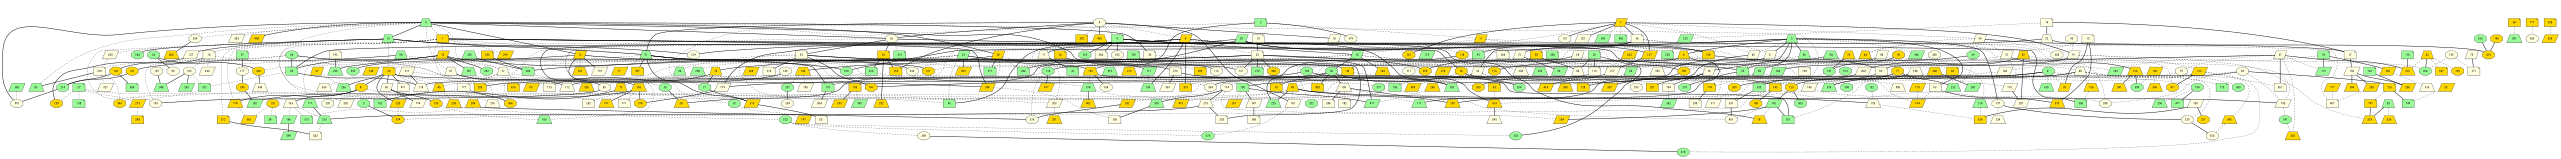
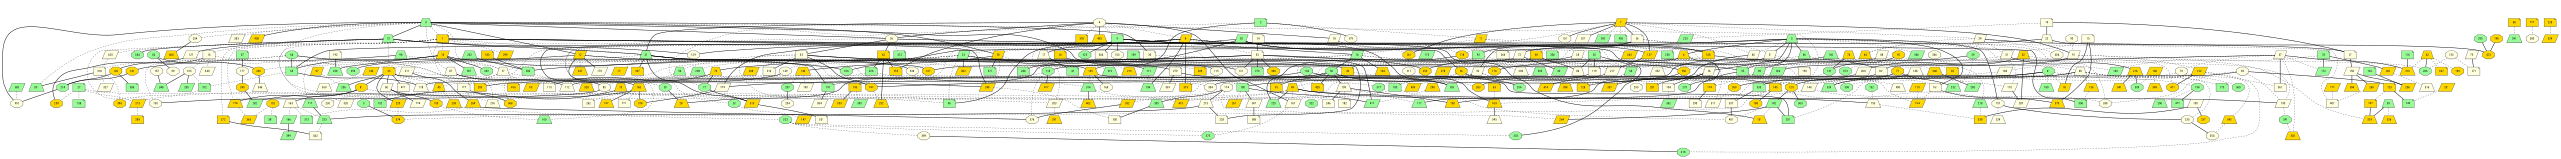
edge "72" -- "107": style dashed -> bold
edge "211" -- "178": now "211" -- "284"
